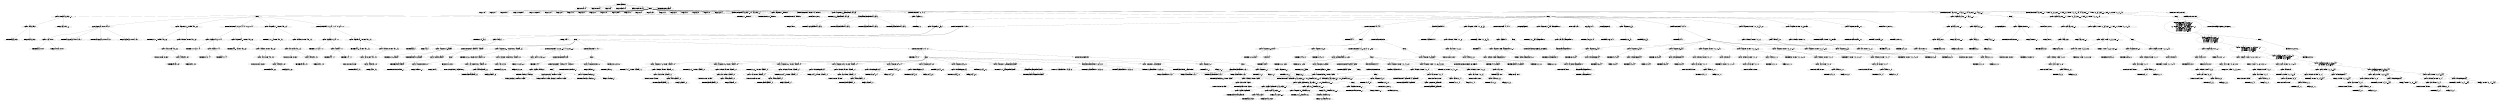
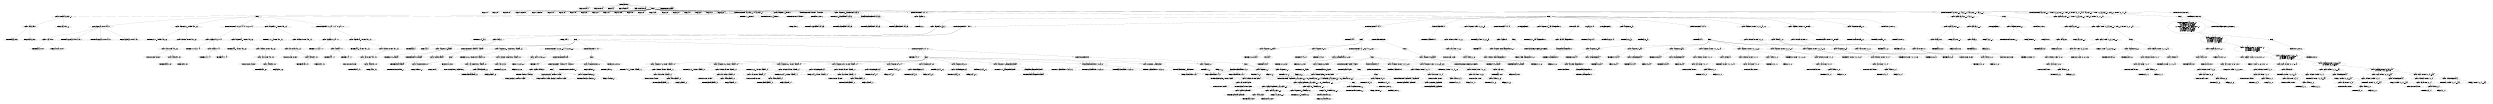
node "(UNKNOWN,v17,cache_scan_free(v17, v28, a3, v13))": label "(UNKNOWN,v17,cache_scan_free(v17, v28, a3, v13))" -> "(IDENTIFIER,v17,cache_scan_free(v17, v28, a3, v13))"
node "(IDENTIFIER,a3,cache_scan_free(0, 0, a3, 0))": removed
node "(LOCAL,0,v7 = 0)": label "(LOCAL,0,v7 = 0)" -> "(LITERAL,0,v7 = 0)"
